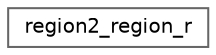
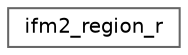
node "region2_region_r": label "region2_region_r" -> "ifm2_region_r"
